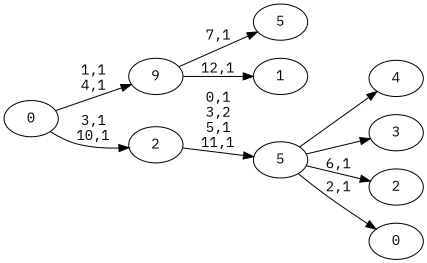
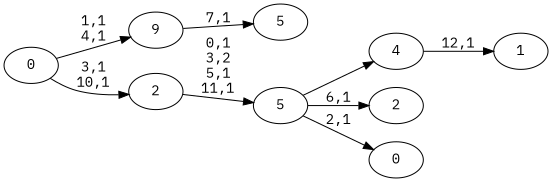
edge "9" -> "1": now "4" -> "1"
node "3": removed
